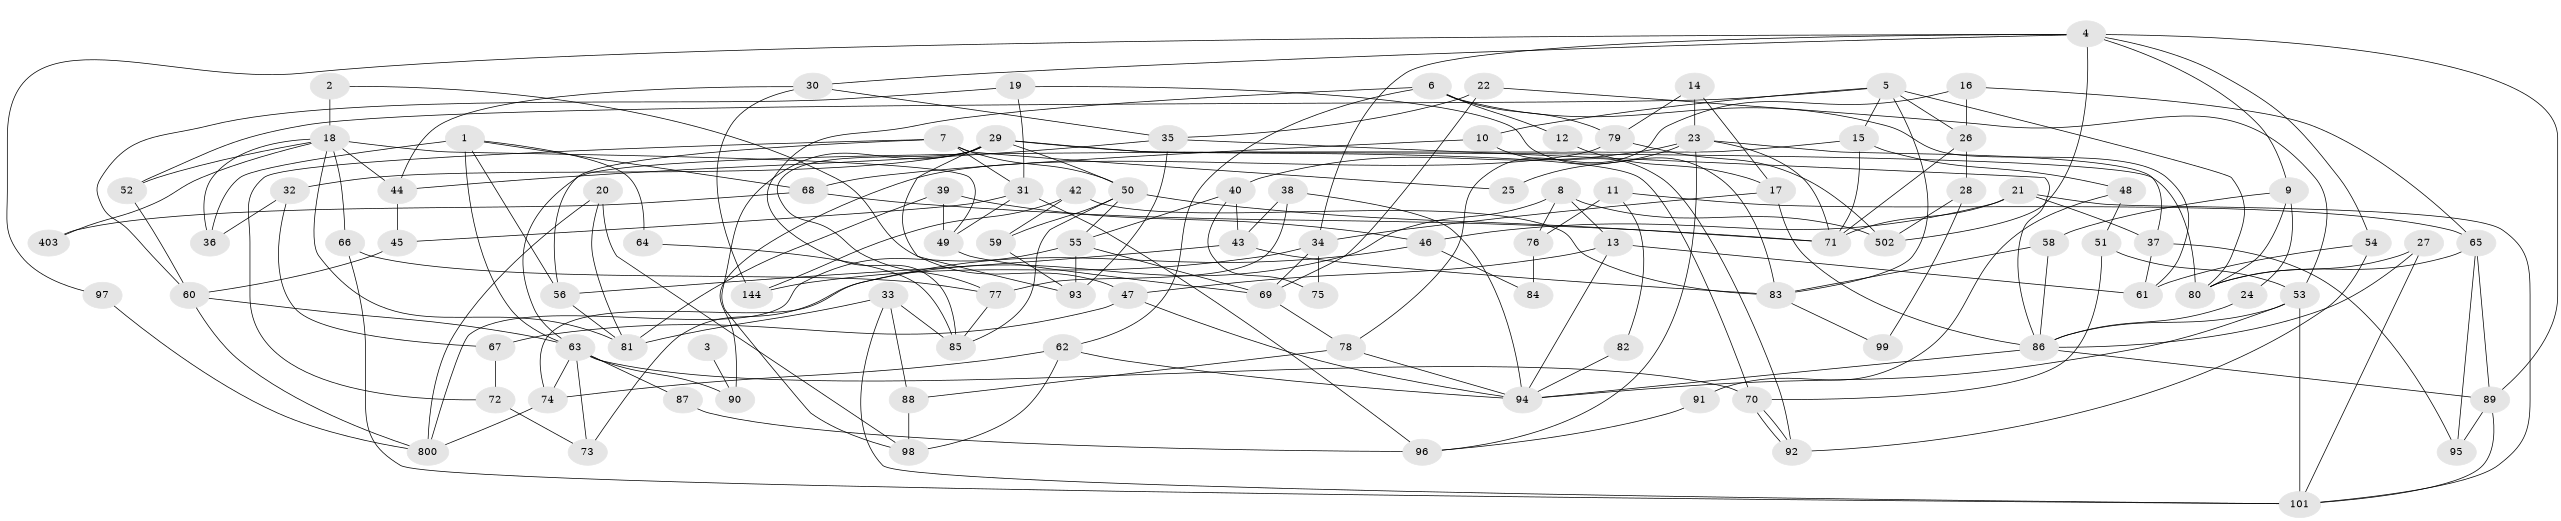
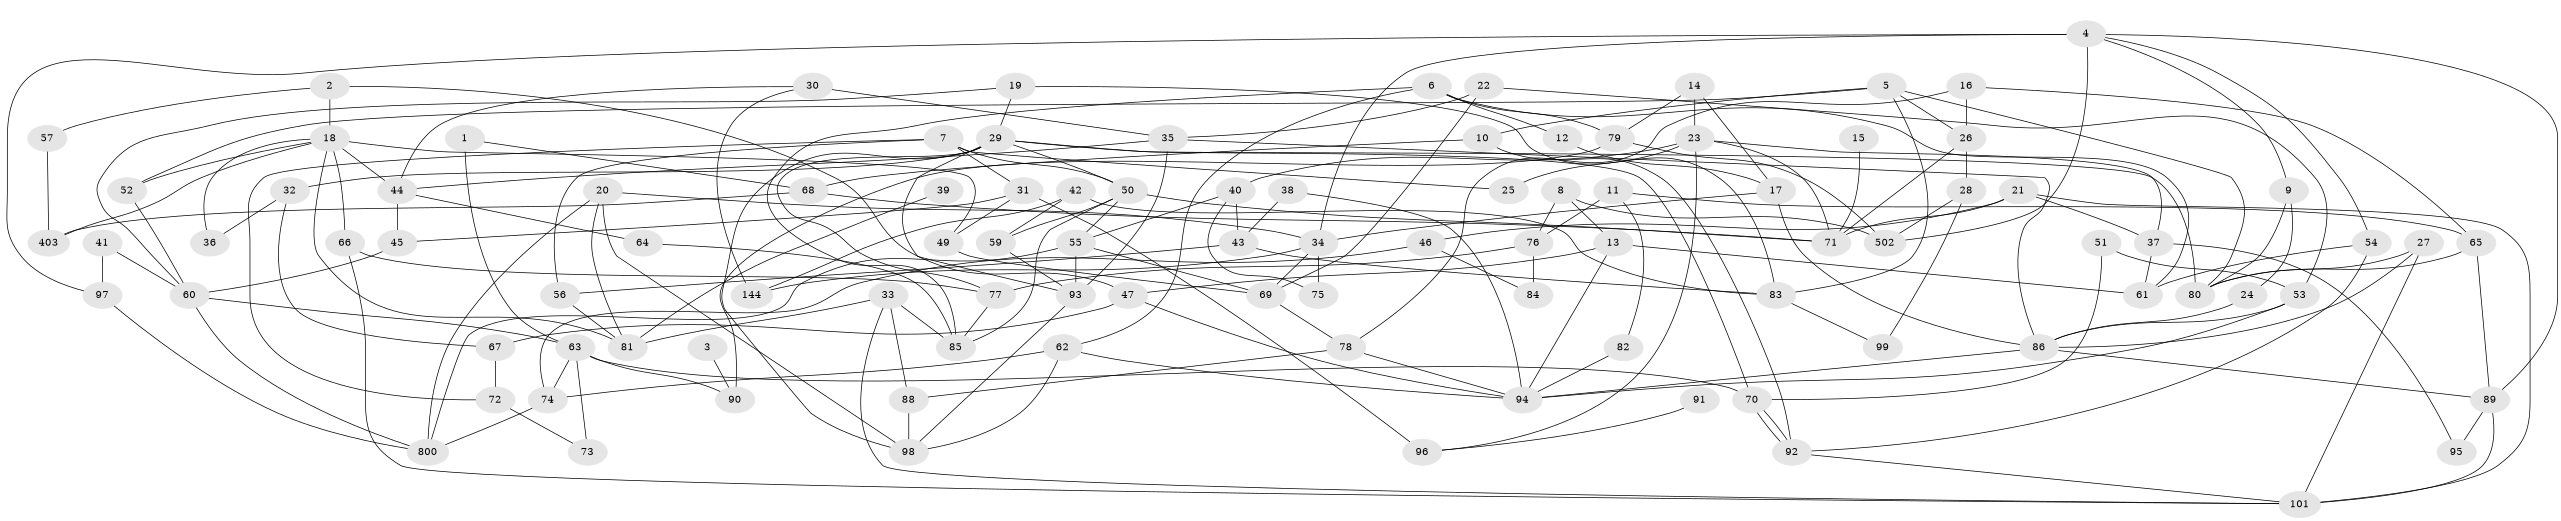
edge "4" -- "30": removed
edge "5" -- "15": removed
edge "19" -- "31": now "19" -- "29"
node "57": added
edge "15" -- "63": removed
edge "1" -- "36": removed
edge "1" -- "64": now "44" -- "64"
node "48": removed
edge "20" -- "34": added
edge "1" -- "56": removed
edge "39" -- "49": removed
edge "39" -- "46": removed
node "41": added
node "58": removed
edge "38" -- "77": now "76" -- "77"
edge "8" -- "73": removed
edge "65" -- "95": removed
edge "93" -- "98": added
node "87": removed
edge "53" -- "101": now "92" -- "101"
